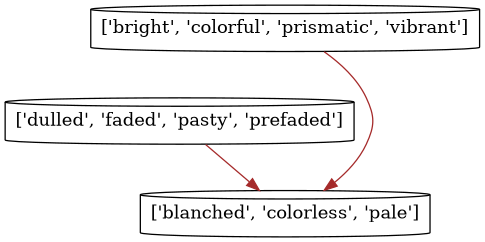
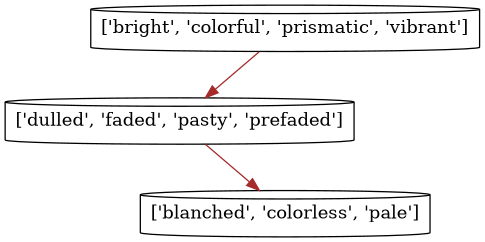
edge "['bright', 'colorful', 'prismatic', 'vibrant']" -> "['blanched', 'colorless', 'pale']": now "['bright', 'colorful', 'prismatic', 'vibrant']" -> "['dulled', 'faded', 'pasty', 'prefaded']"
